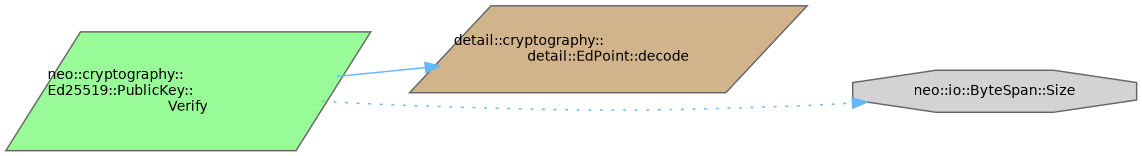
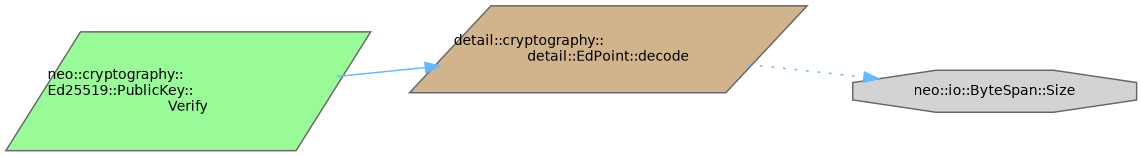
edge "neo::cryptography:: Ed25519::PublicKey:: Verify" -> "neo::io::ByteSpan::Size": now "detail::cryptography:: detail::EdPoint::decode" -> "neo::io::ByteSpan::Size"
